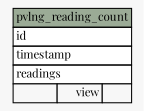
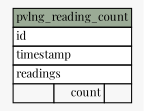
node "pvlng_reading_count": text "view" -> "count"
